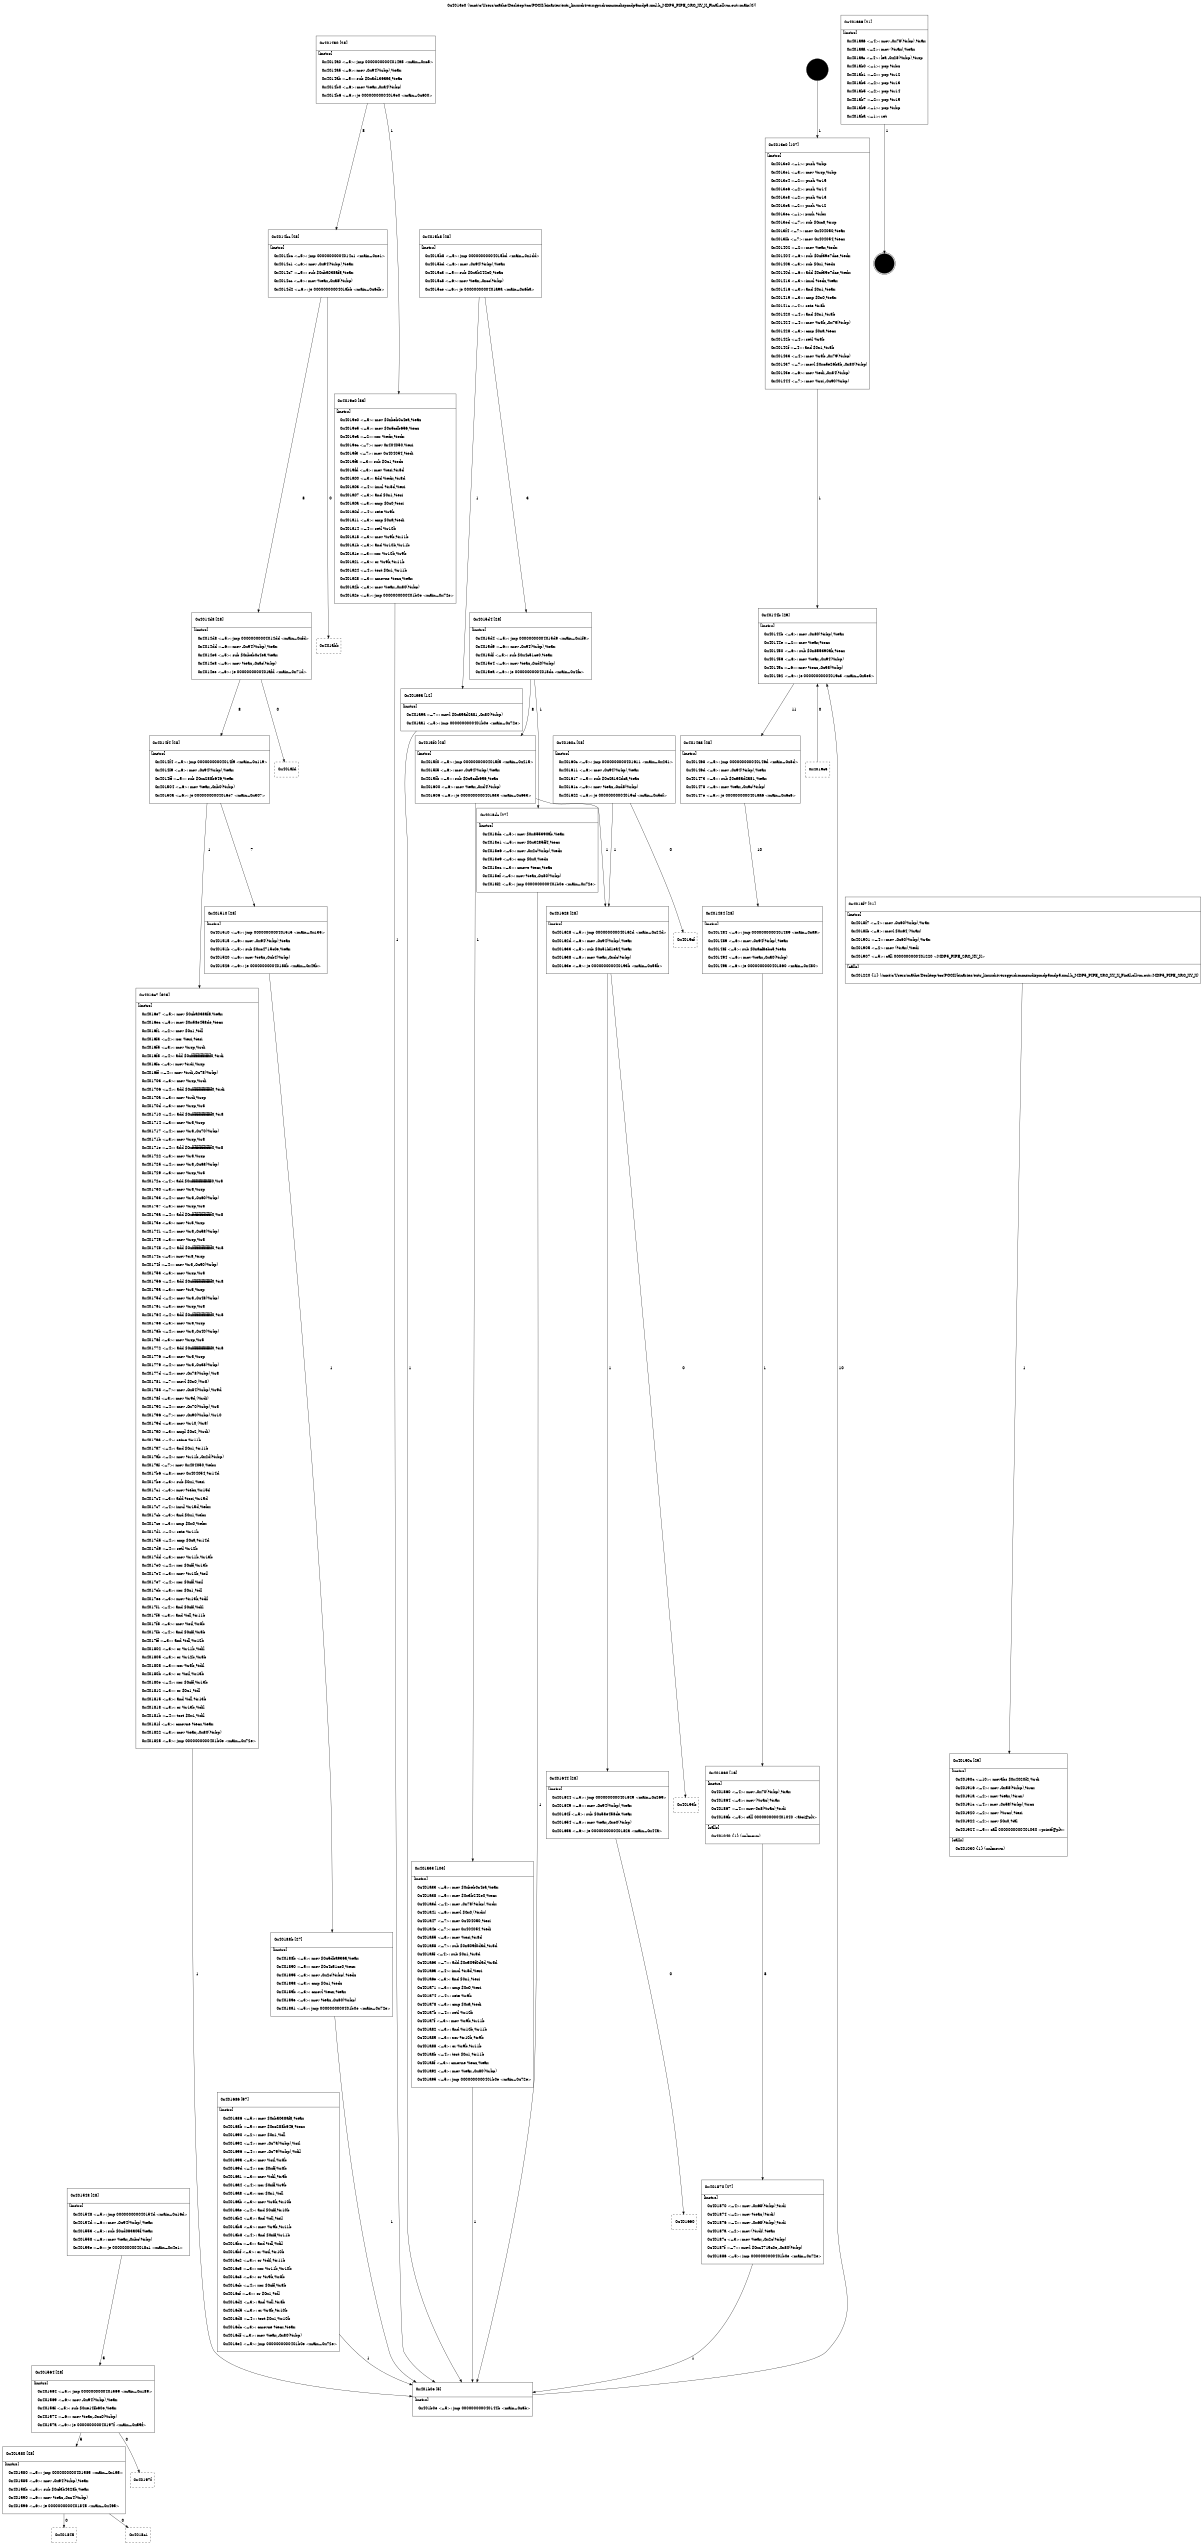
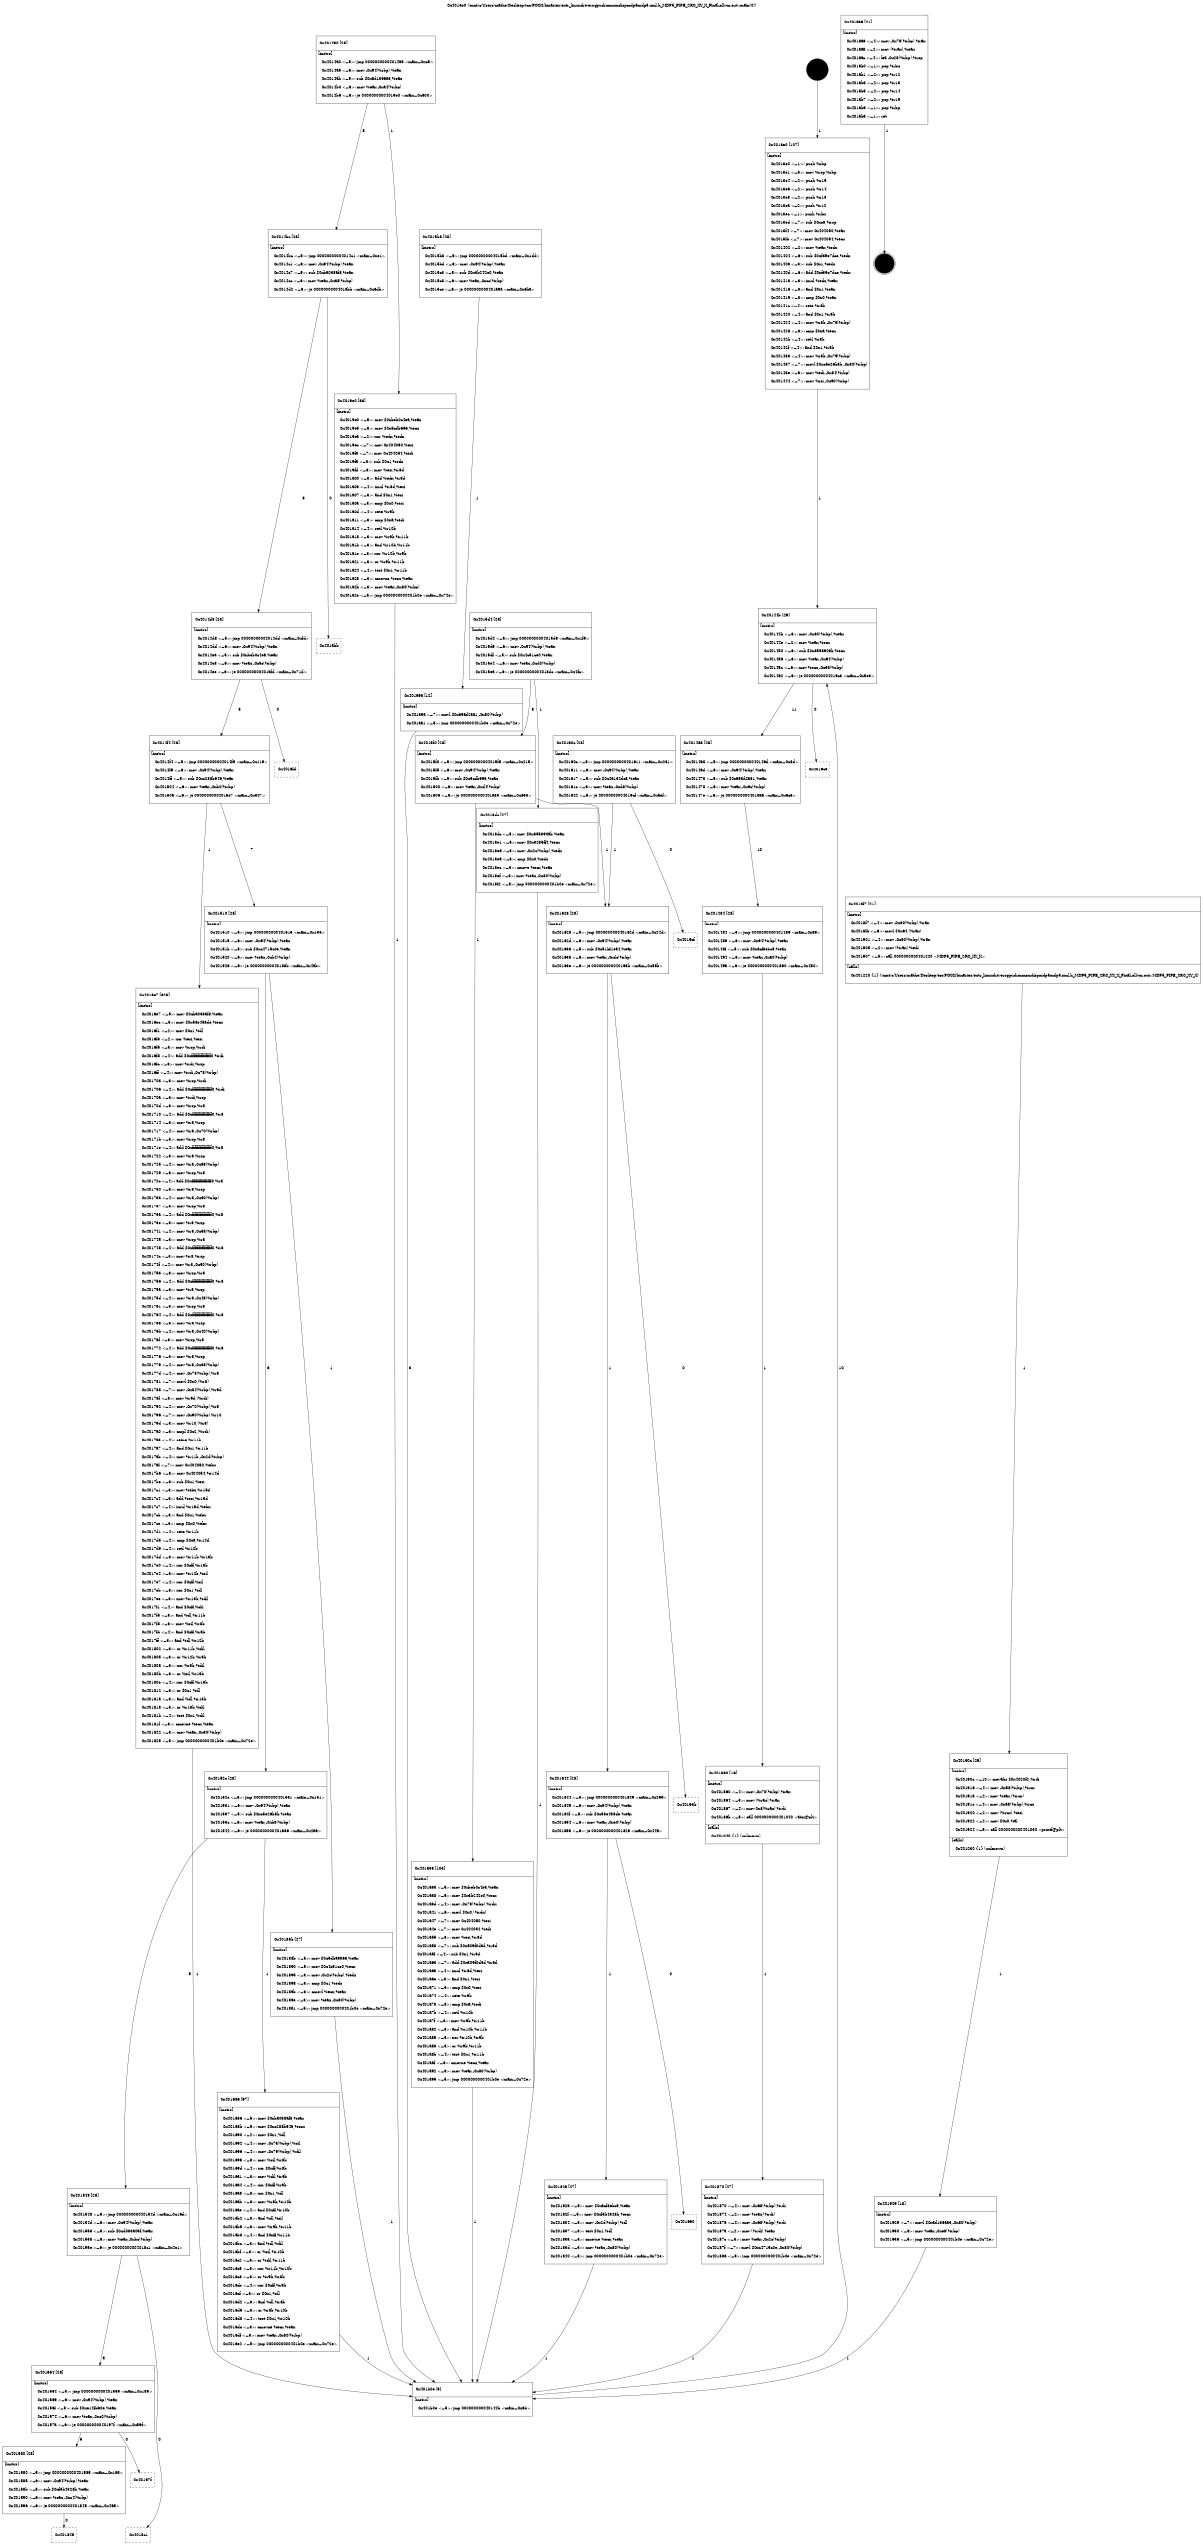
edge "0x4015b8 [28]" -> "0x4015d4 [28]": removed, label "3"
edge "0x4019c3" -> "0x40144b [29]": reversed
edge "0x401a9a [12]" -> "0x401b0e [5]": label " 1" -> " 3"
node "0x40152c [28]": added
edge "0x401860 [16]" -> "0x401870 [27]": label " 8" -> " 1"
node "0x40182a [27]": added
node "0x401929 [18]": added
edge "0x401580 [28]" -> "0x4018c1": now "0x401548 [28]" -> "0x4018c1"
